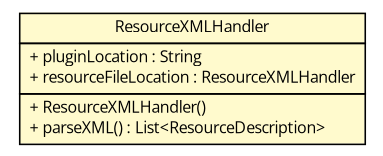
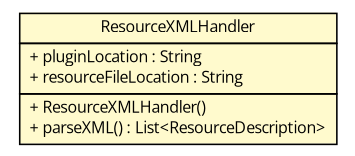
node "ResourceXMLHandler": text "+ resourceFileLocation : ResourceXMLHandler" -> "+ resourceFileLocation : String"
